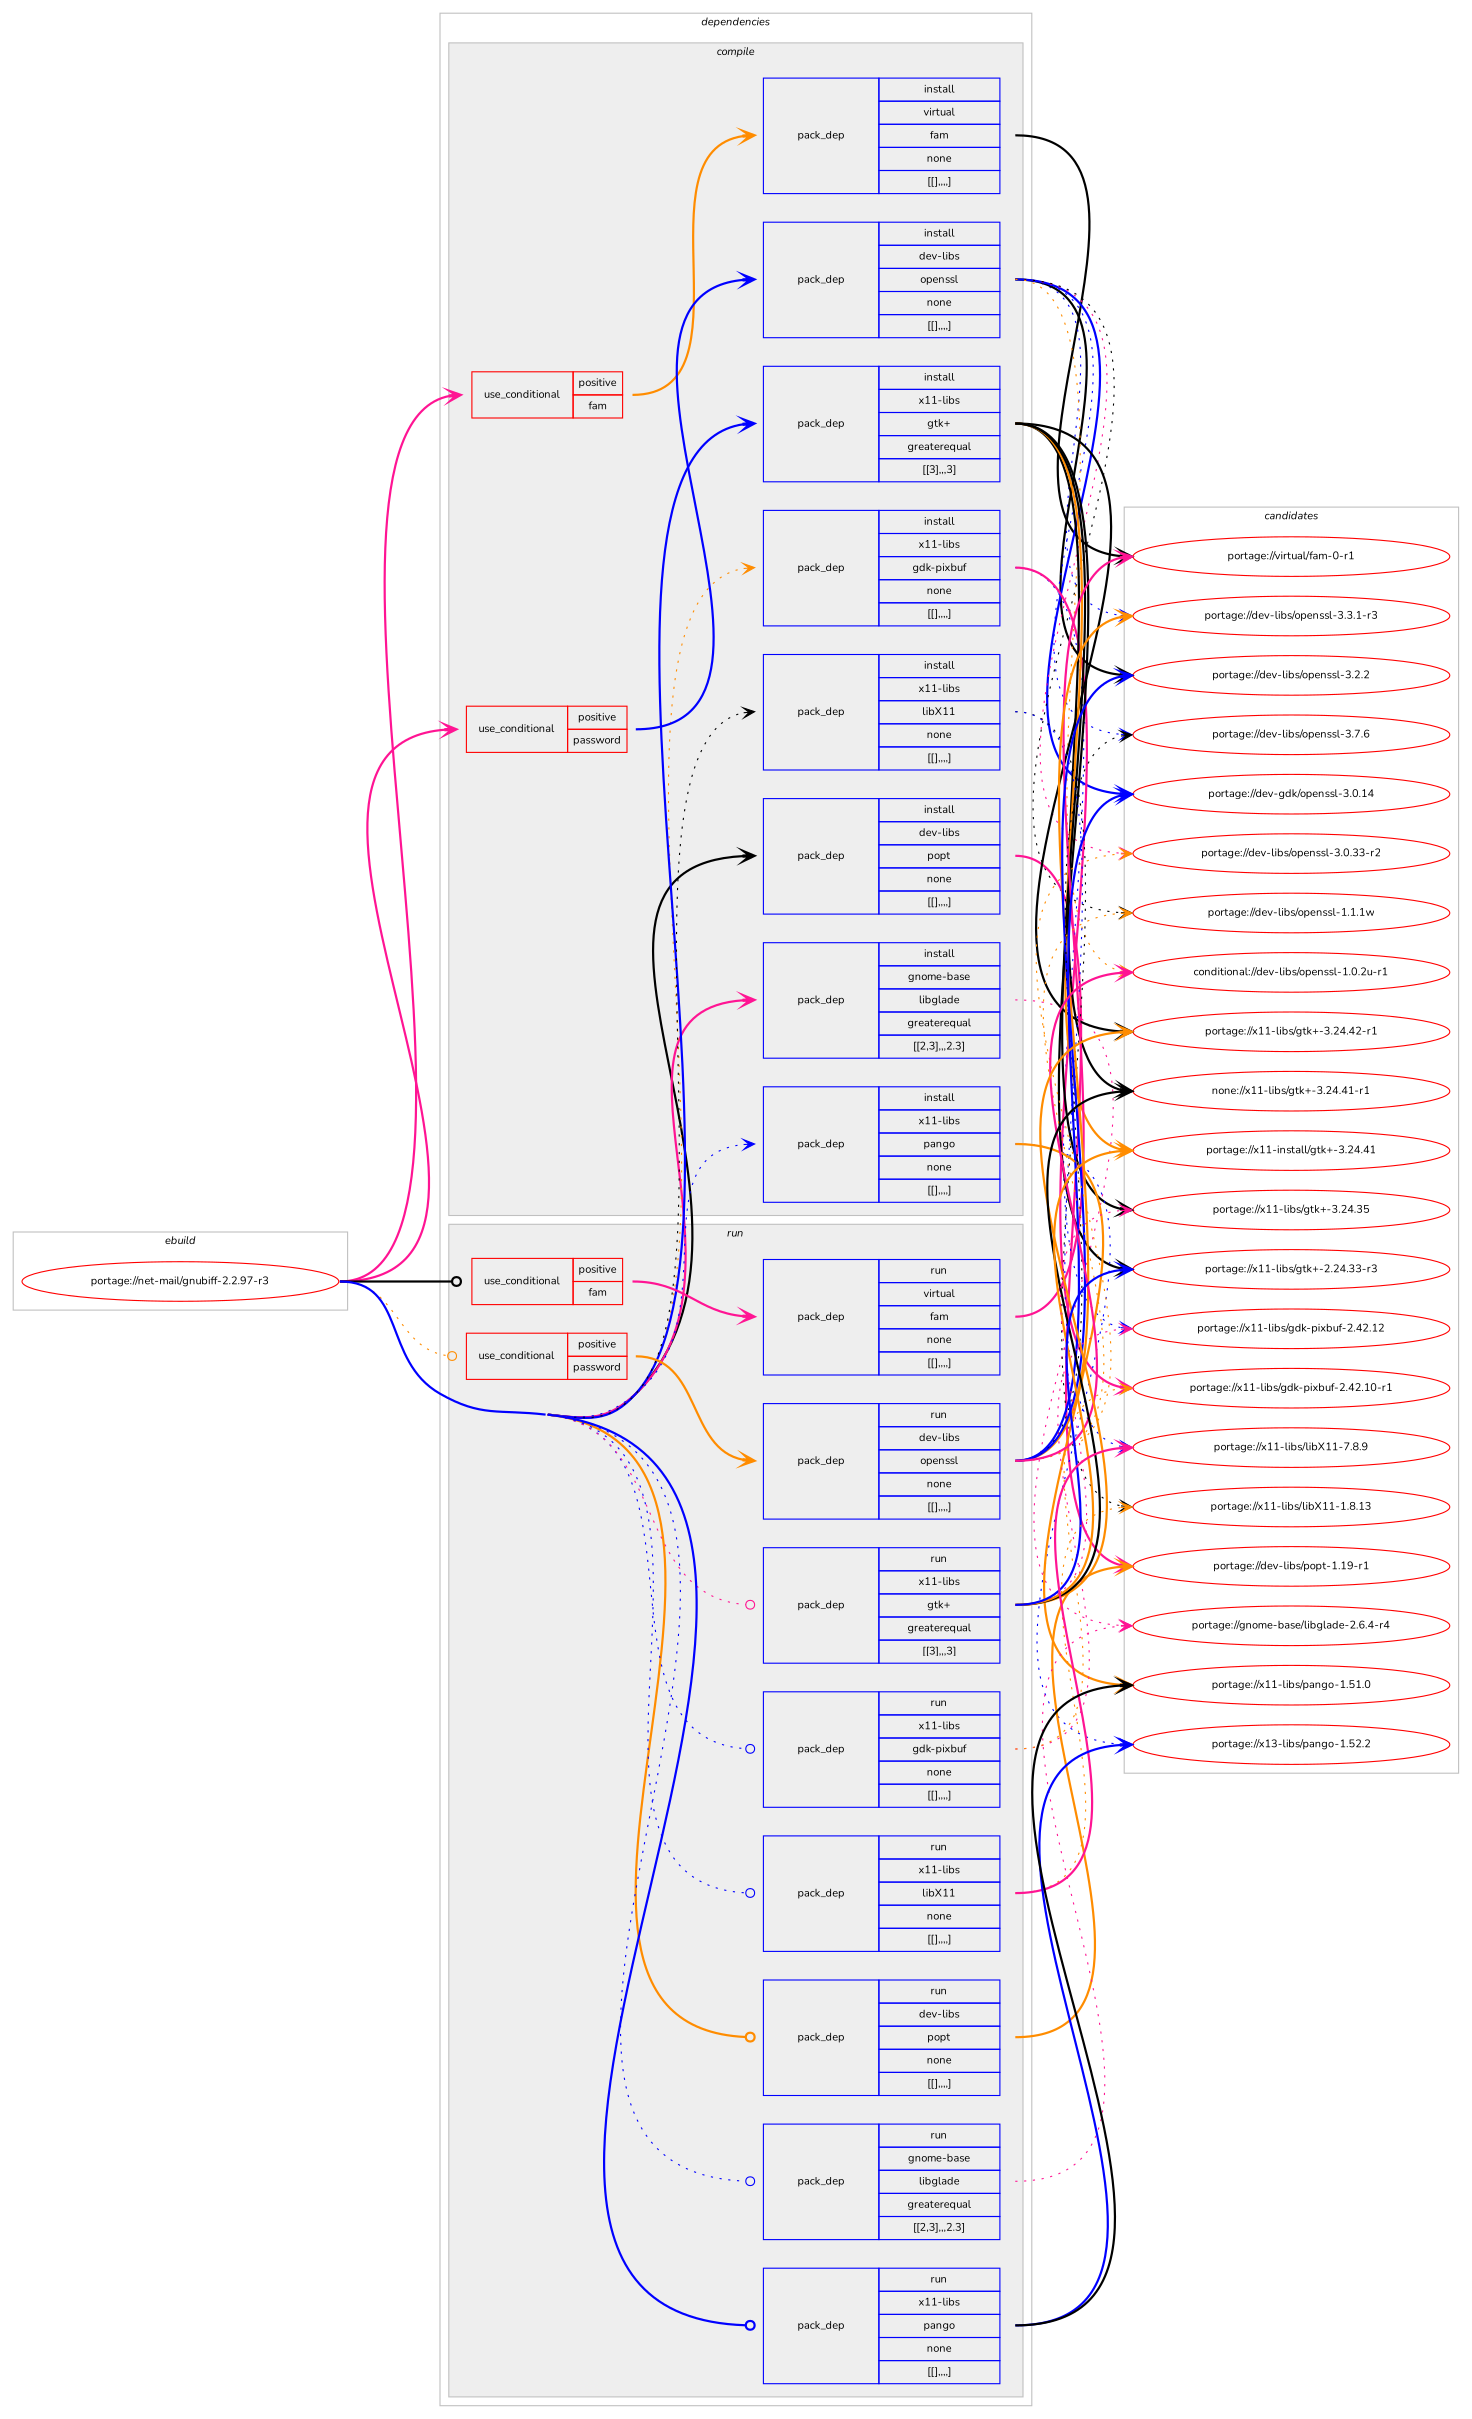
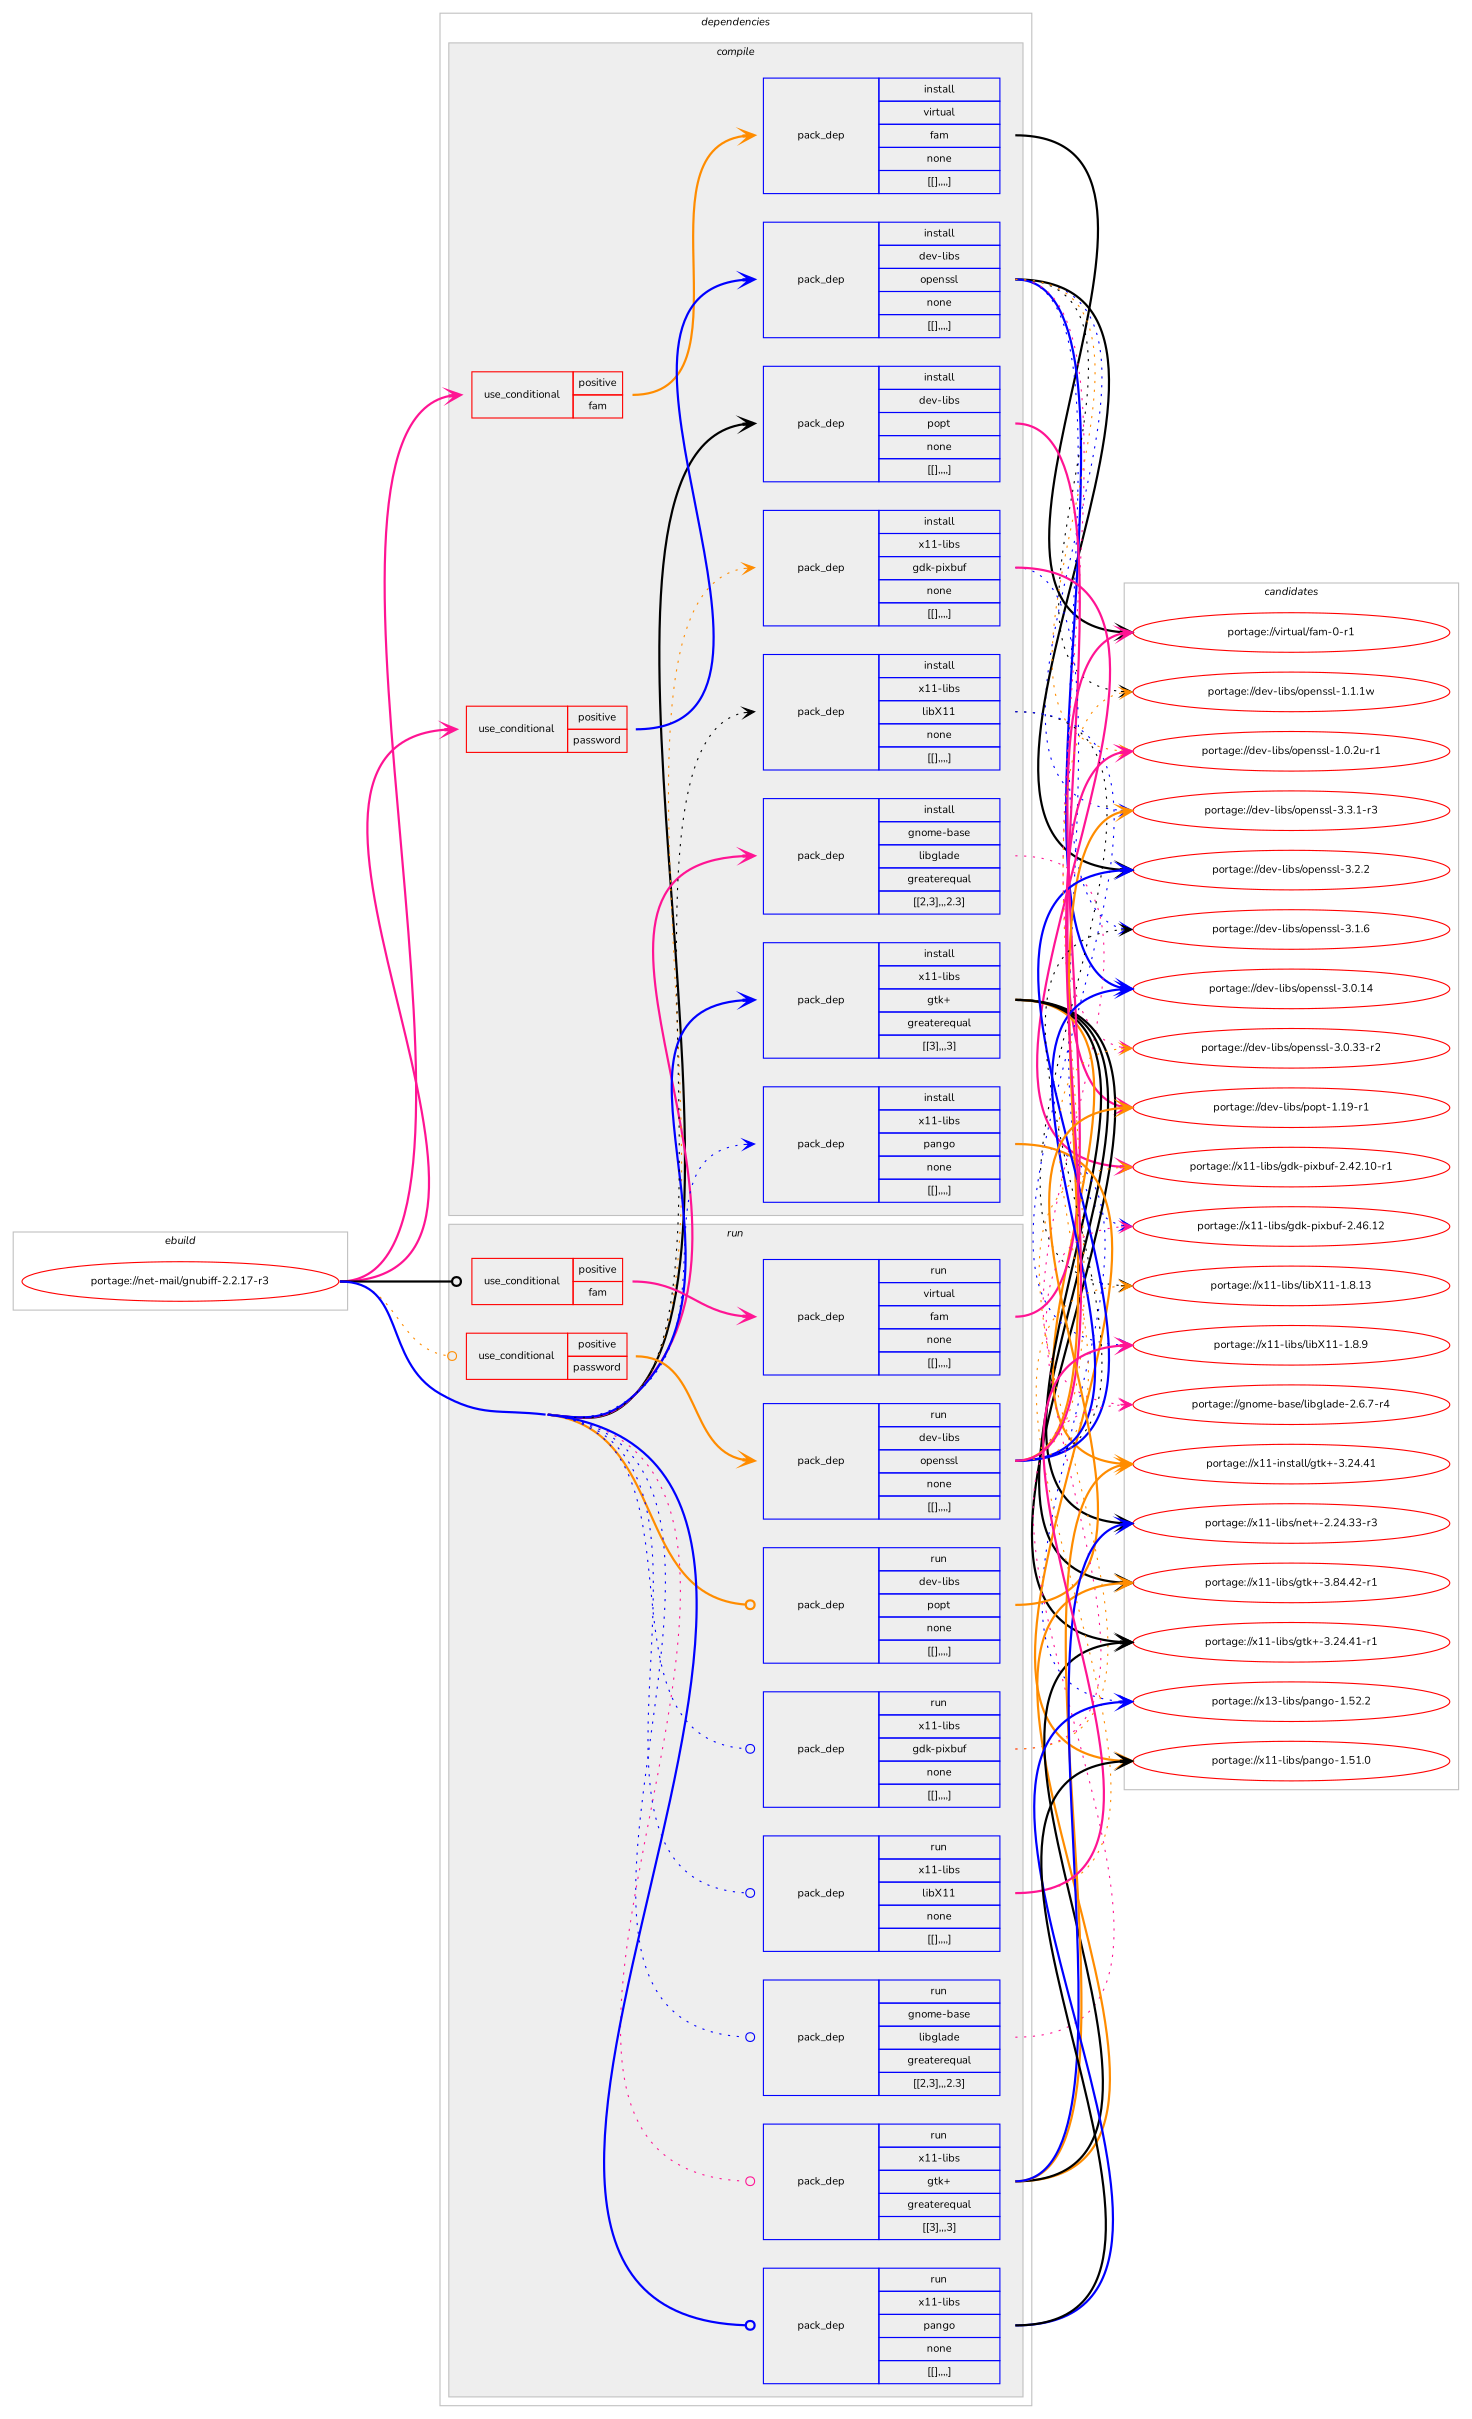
node "portage://dev-libs/openssl-3.7.6": label "portage://dev-libs/openssl-3.7.6" -> "portage://dev-libs/openssl-3.1.6"
node "portage://dev-gdk/openssl-3.0.14": label "portage://dev-gdk/openssl-3.0.14" -> "portage://dev-libs/openssl-3.0.14"
node "conditional://dev-libs/openssl-1.0.2u-r1": label "conditional://dev-libs/openssl-1.0.2u-r1" -> "portage://dev-libs/openssl-1.0.2u-r1"
node "portage://x11-libs/gtk+-3.24.42-r1": label "portage://x11-libs/gtk+-3.24.42-r1" -> "portage://x11-libs/gtk+-3.84.42-r1"
node "none://x11-libs/gtk+-3.24.41-r1": label "none://x11-libs/gtk+-3.24.41-r1" -> "portage://x11-libs/gtk+-3.24.41-r1"
node "portage://x11-libs/gtk+-3.24.35": removed
node "portage://x11-libs/gtk+-2.24.33-r3": label "portage://x11-libs/gtk+-2.24.33-r3" -> "portage://x11-libs/net+-2.24.33-r3"
node "portage://net-mail/gnubiff-2.2.97-r3": label "portage://net-mail/gnubiff-2.2.97-r3" -> "portage://net-mail/gnubiff-2.2.17-r3"
node "portage://x11-libs/gdk-pixbuf-2.42.12": label "portage://x11-libs/gdk-pixbuf-2.42.12" -> "portage://x11-libs/gdk-pixbuf-2.46.12"
node "portage://x11-libs/libX11-7.8.9": label "portage://x11-libs/libX11-7.8.9" -> "portage://x11-libs/libX11-1.8.9"
node "portage://gnome-base/libglade-2.6.4-r4": label "portage://gnome-base/libglade-2.6.4-r4" -> "portage://gnome-base/libglade-2.6.7-r4"
